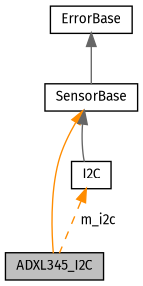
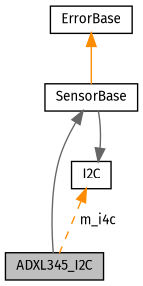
edge "SensorBase" -> "ErrorBase": color gray40 -> darkorange
edge "I2C" -> "SensorBase": reversed
edge "ADXL345_I2C" -> "SensorBase": color darkorange -> gray40
edge "ADXL345_I2C" -> "I2C": label " m_i2c" -> " m_i4c"
